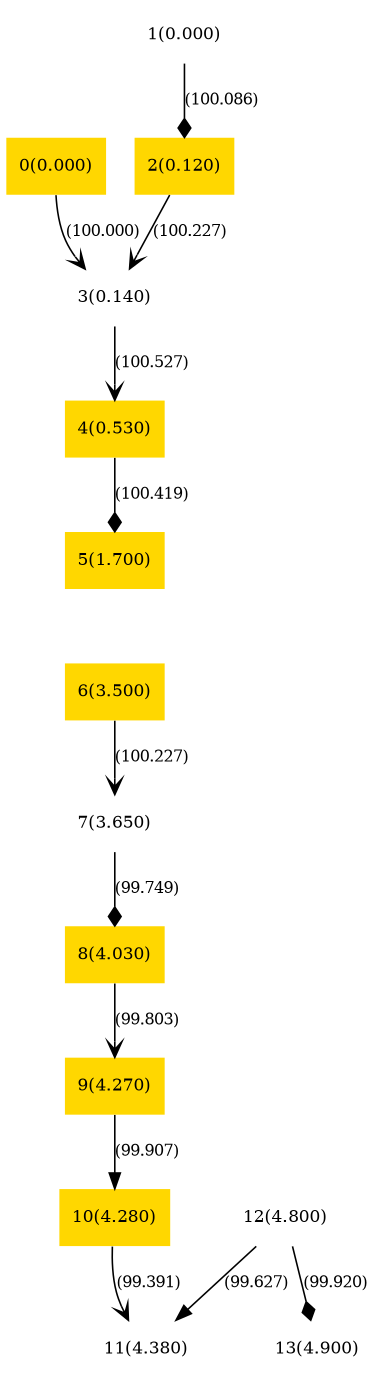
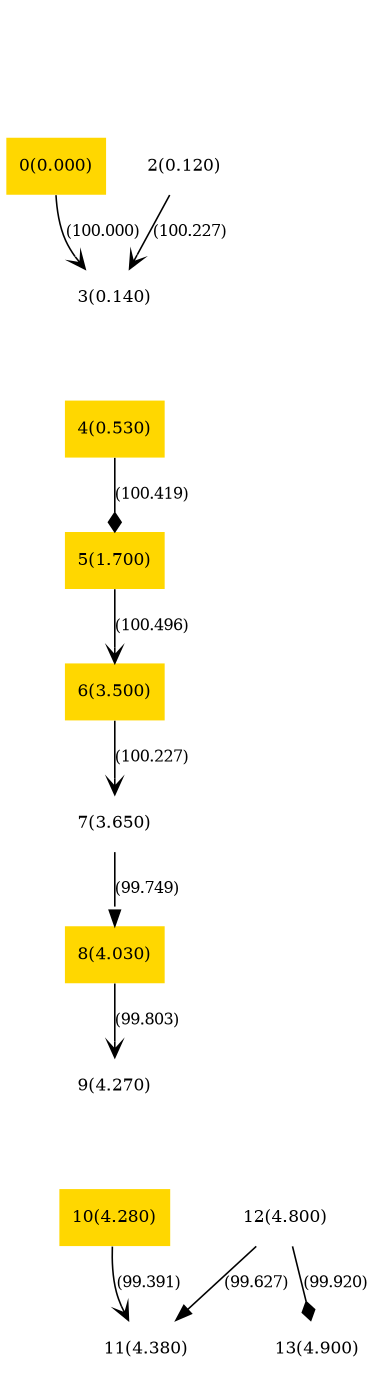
node "1(0.000)": removed
node "2(0.120)": fillcolor gold -> white
edge "3(0.140)" -> "4(0.530)": removed, label "(100.527)"
edge "5(1.700)" -> "6(3.500)": added, label "(100.496)"
edge "7(3.650)" -> "8(4.030)": arrowhead diamond -> normal
node "9(4.270)": fillcolor gold -> white
edge "9(4.270)" -> "10(4.280)": removed, label "(99.907)"
